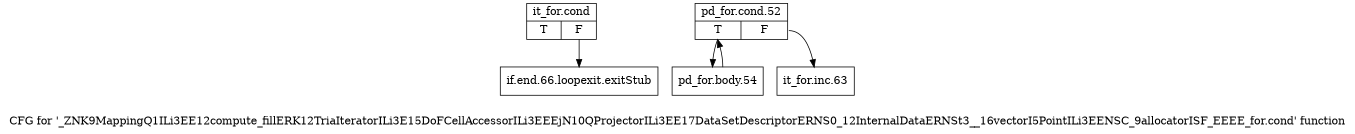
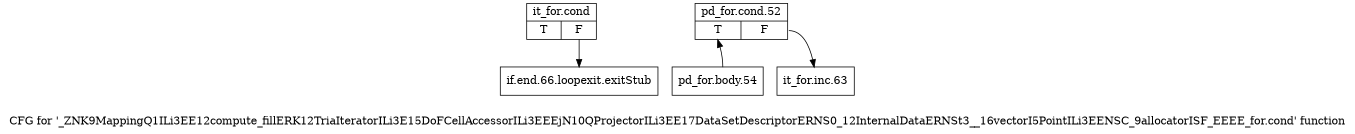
edge "pd_for.cond.52" -> "pd_for.body.54": removed
